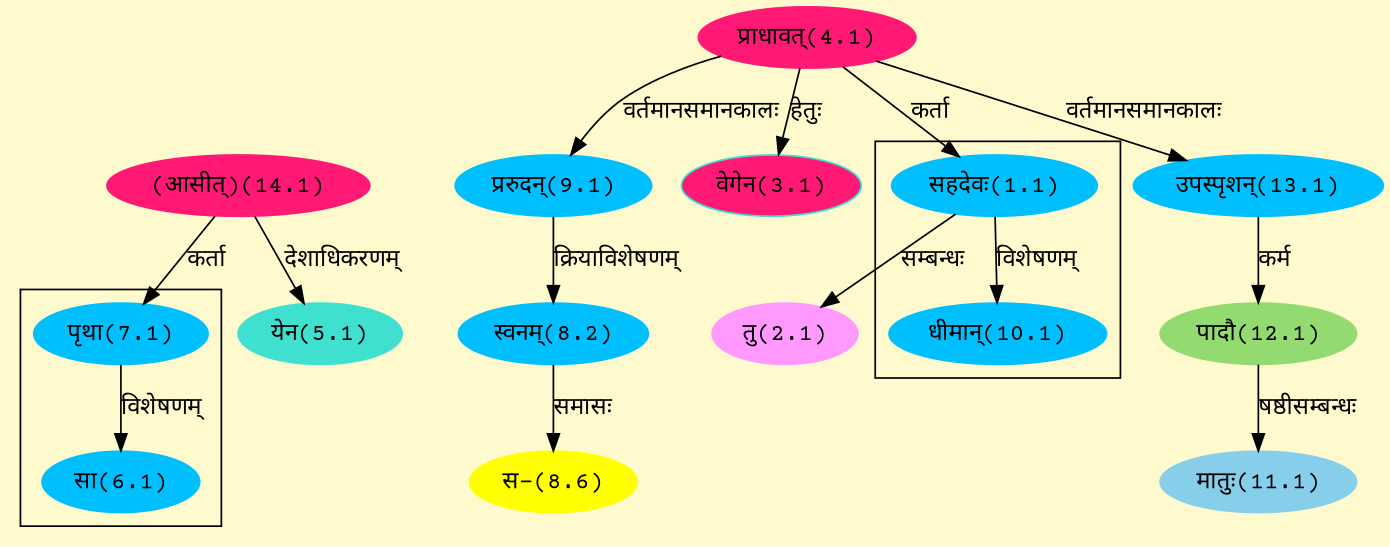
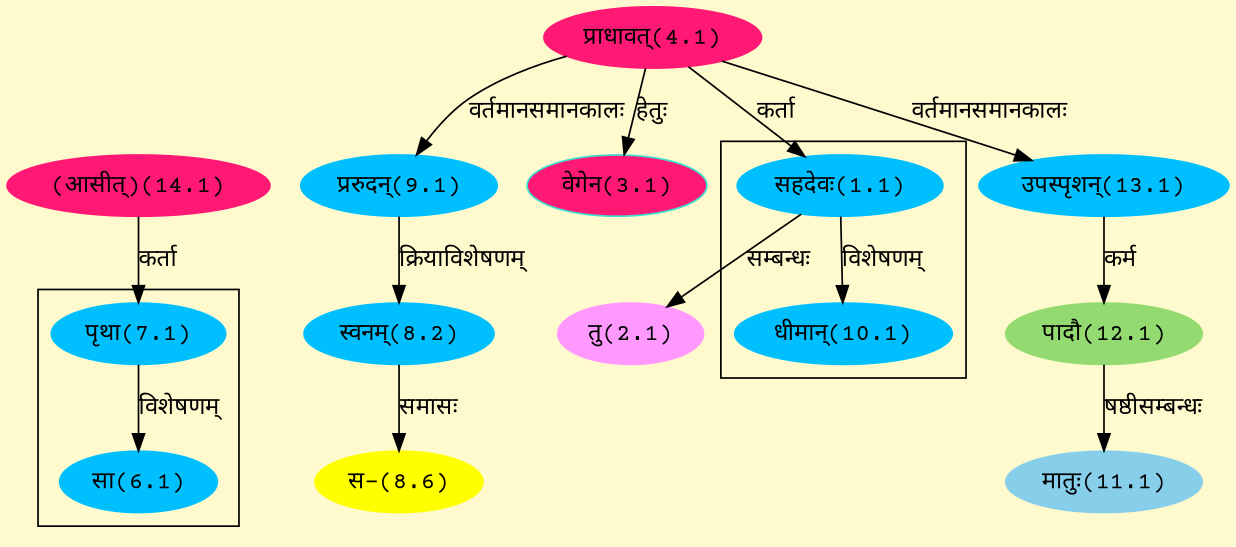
node "येन(5.1)": removed
